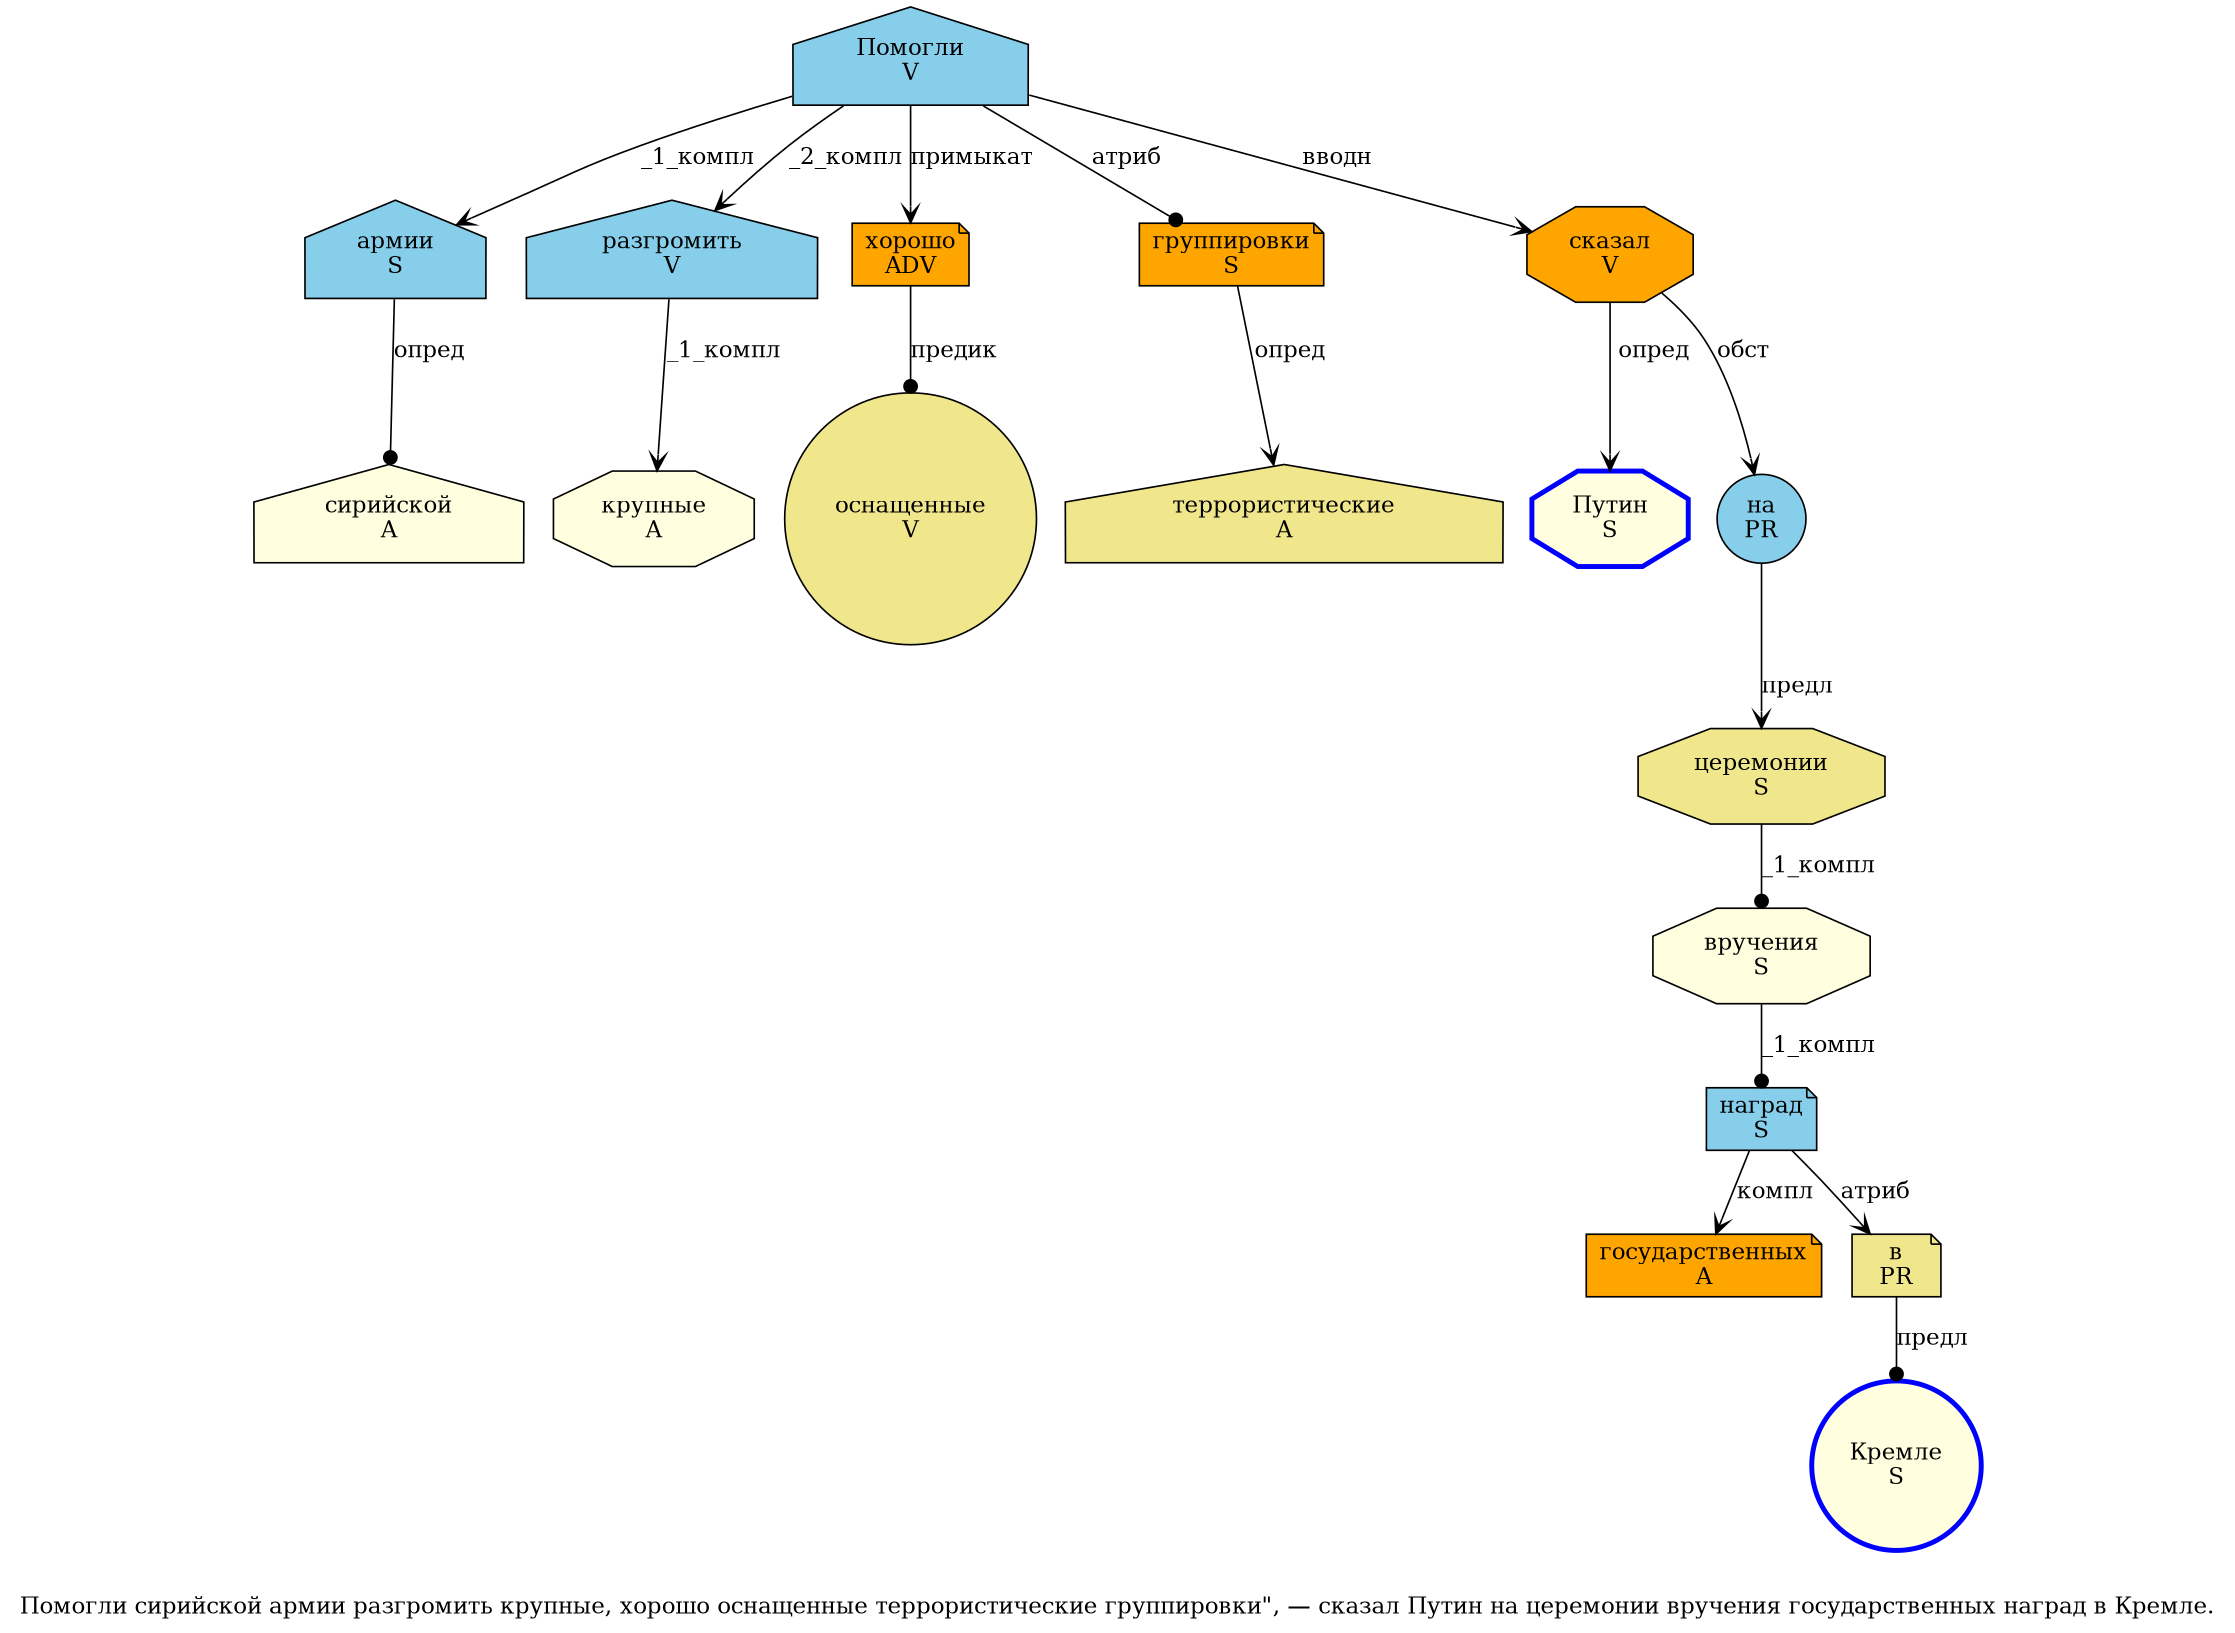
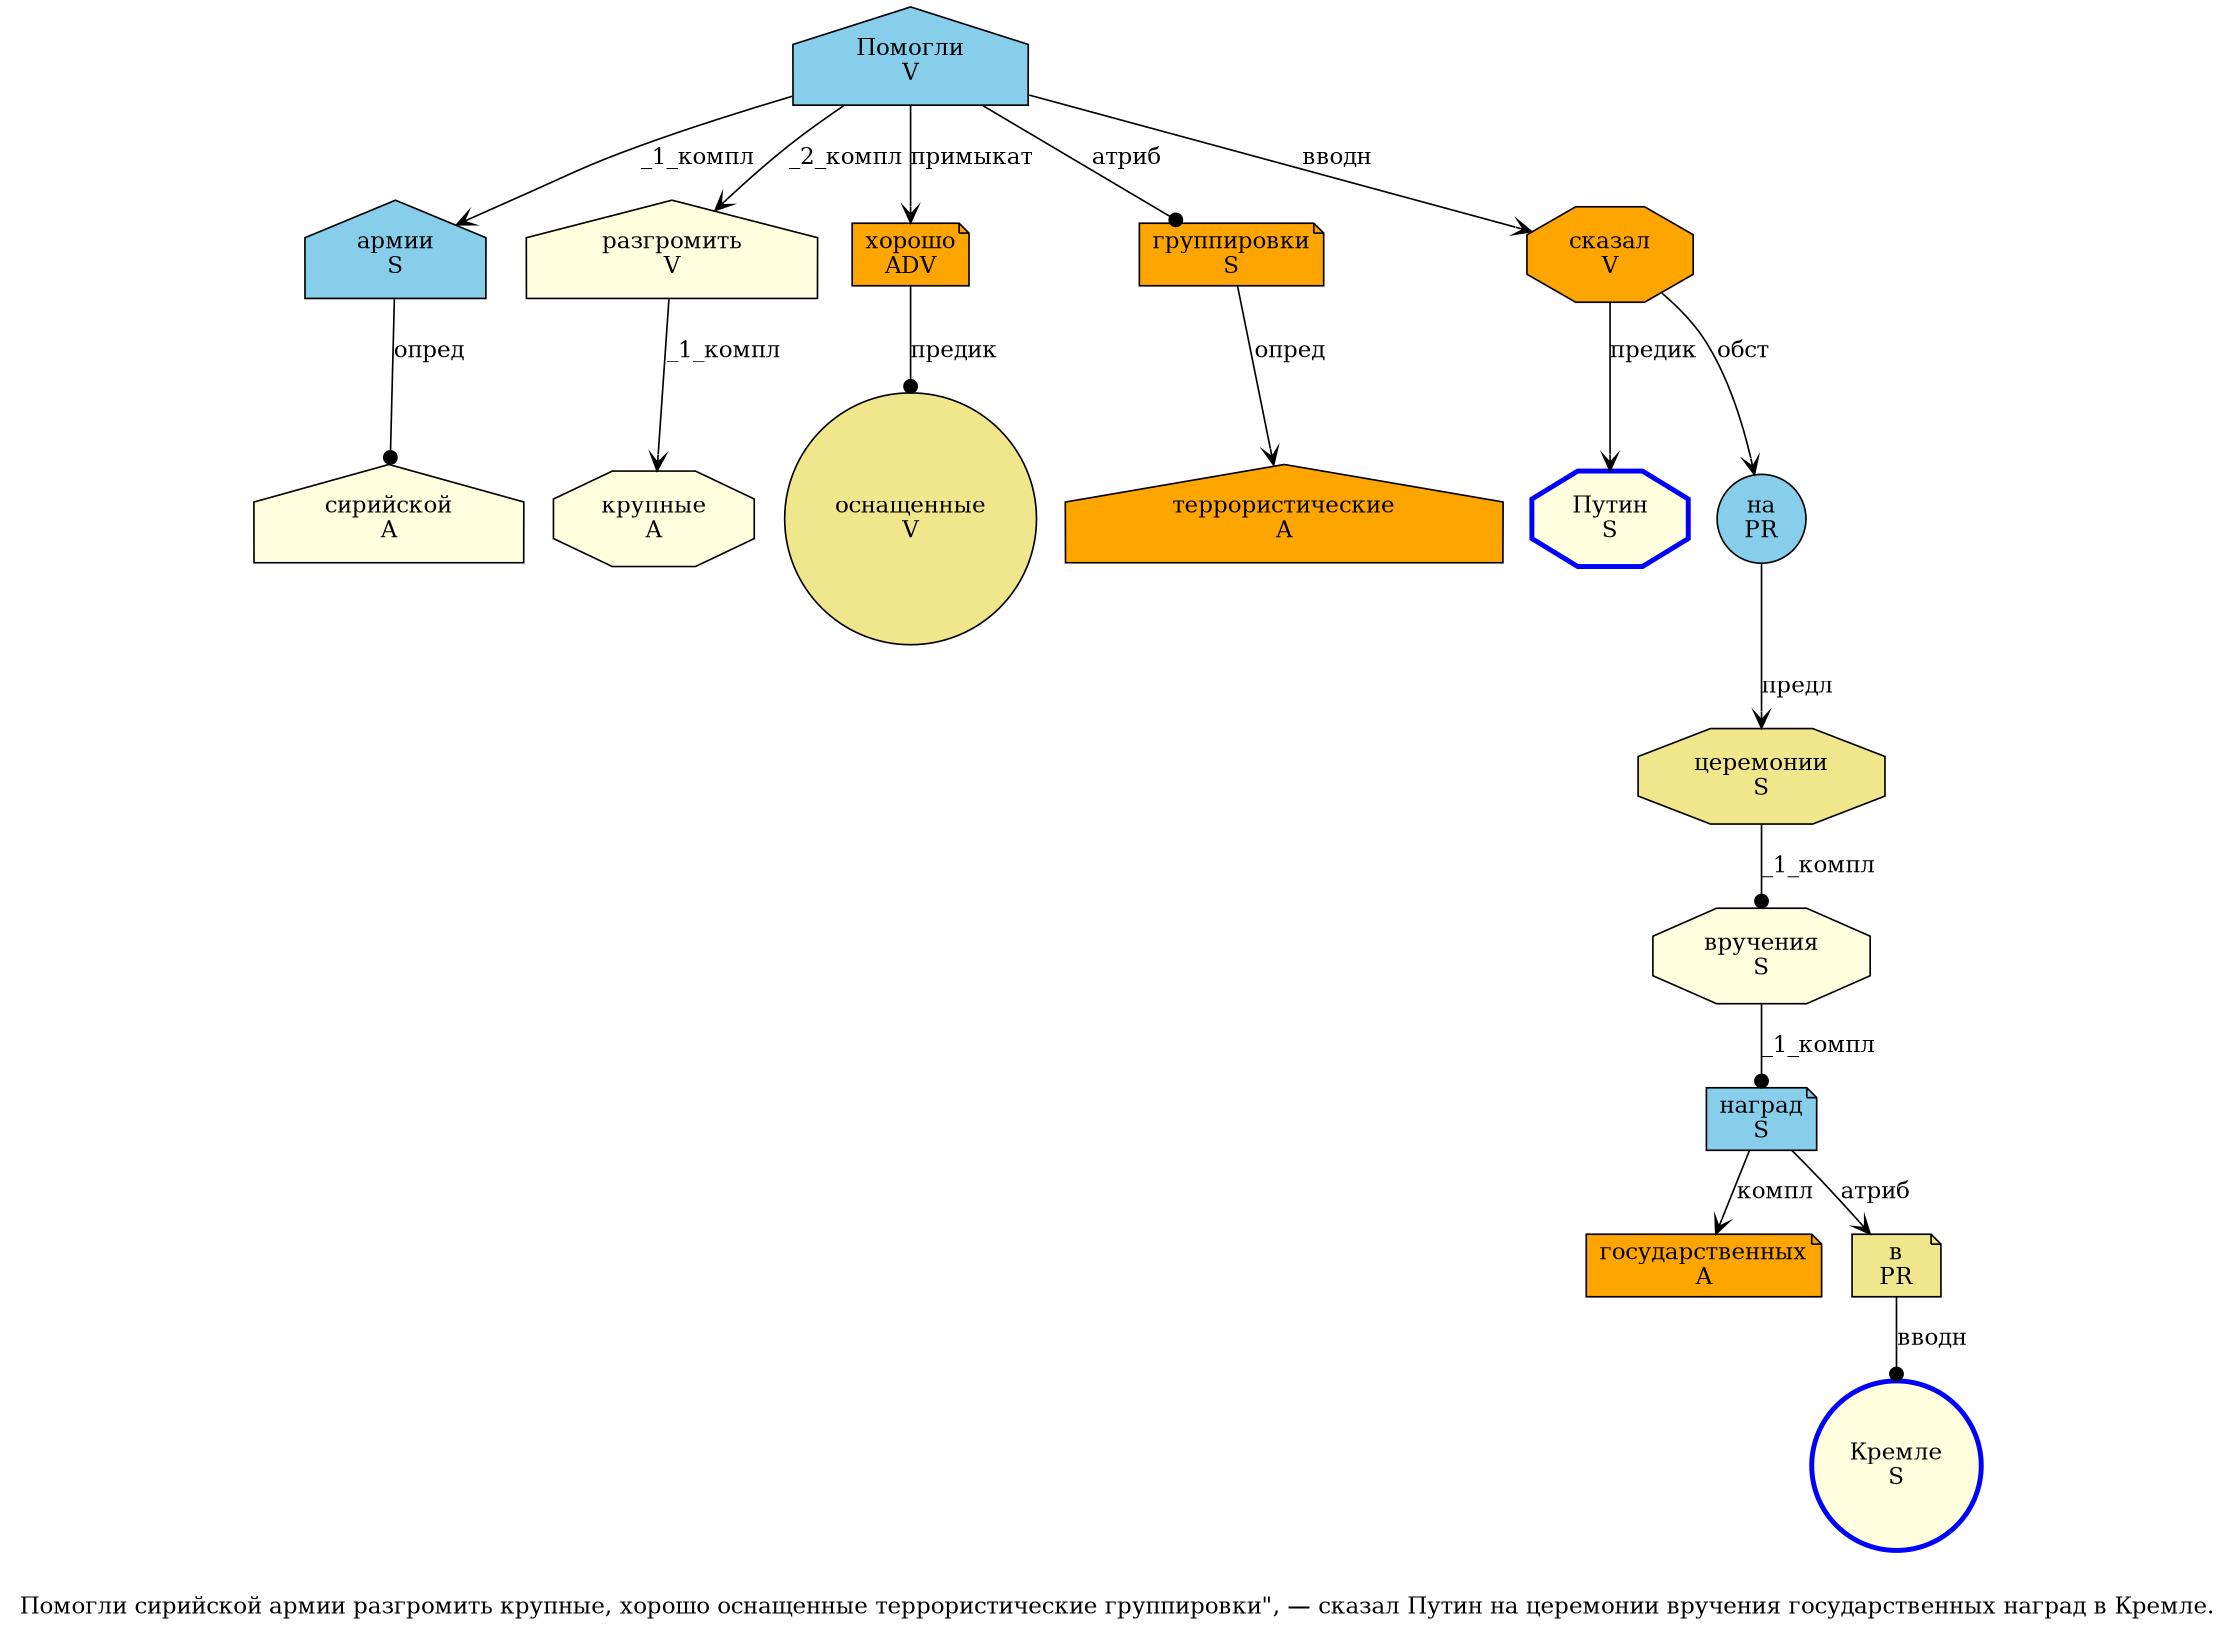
node "разгромить V": fillcolor skyblue -> lightyellow
edge "сказал V" -> "Путин S": label "опред" -> "предик"
node "террористические A": fillcolor khaki -> orange
edge "в PR" -> "Кремле S": label "предл" -> "вводн"
